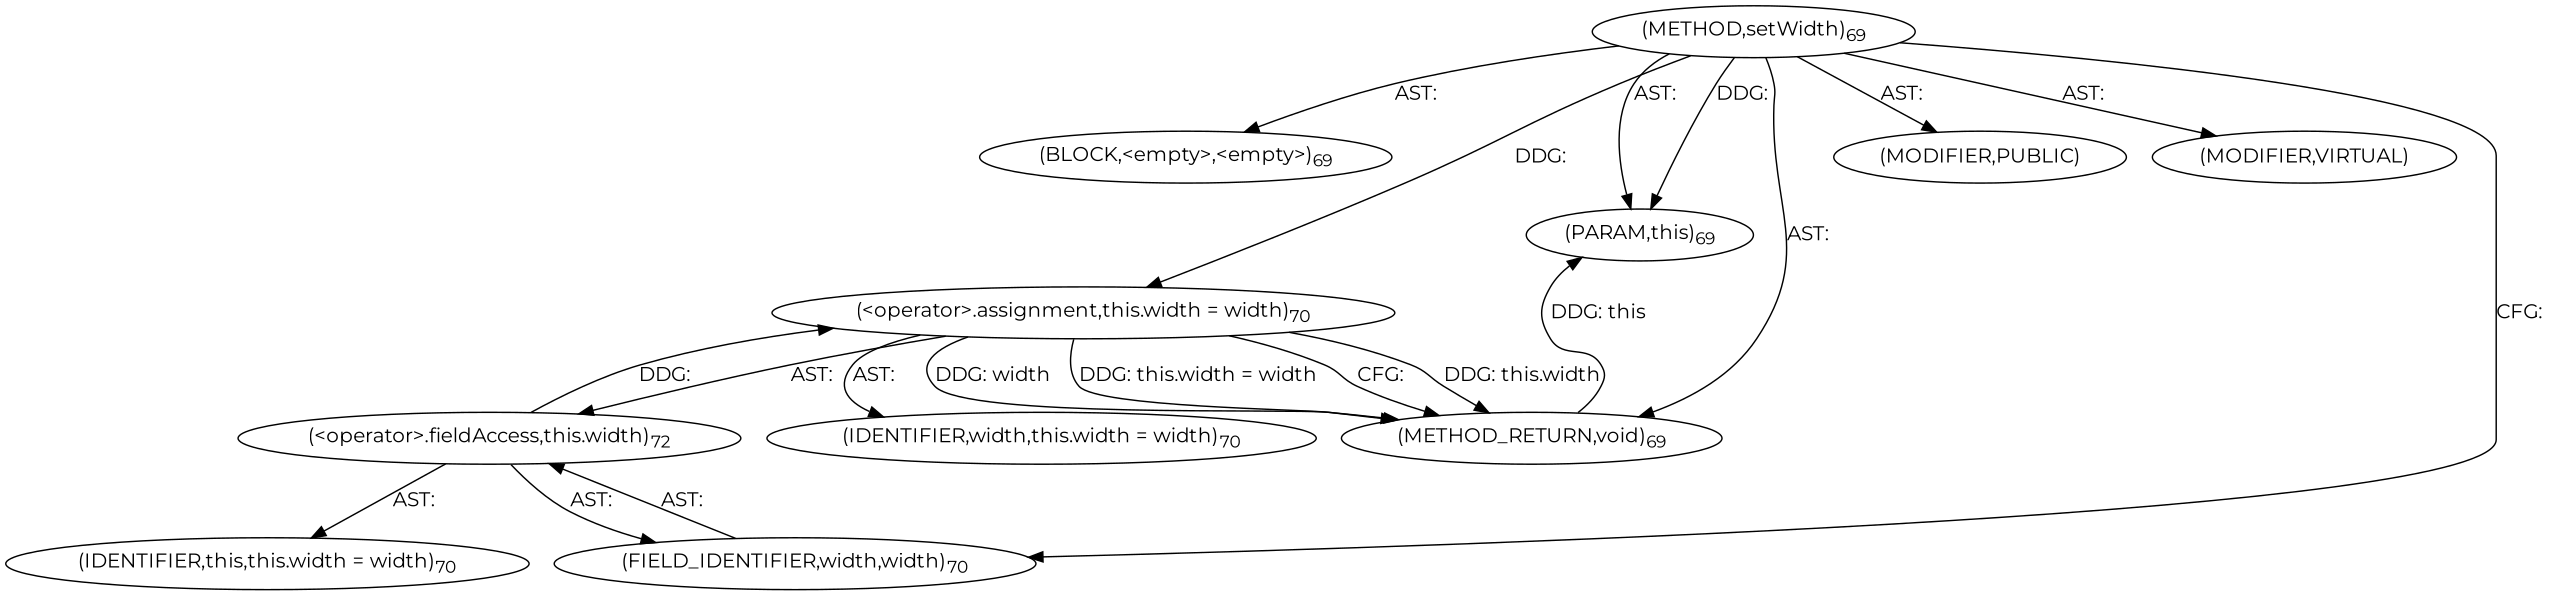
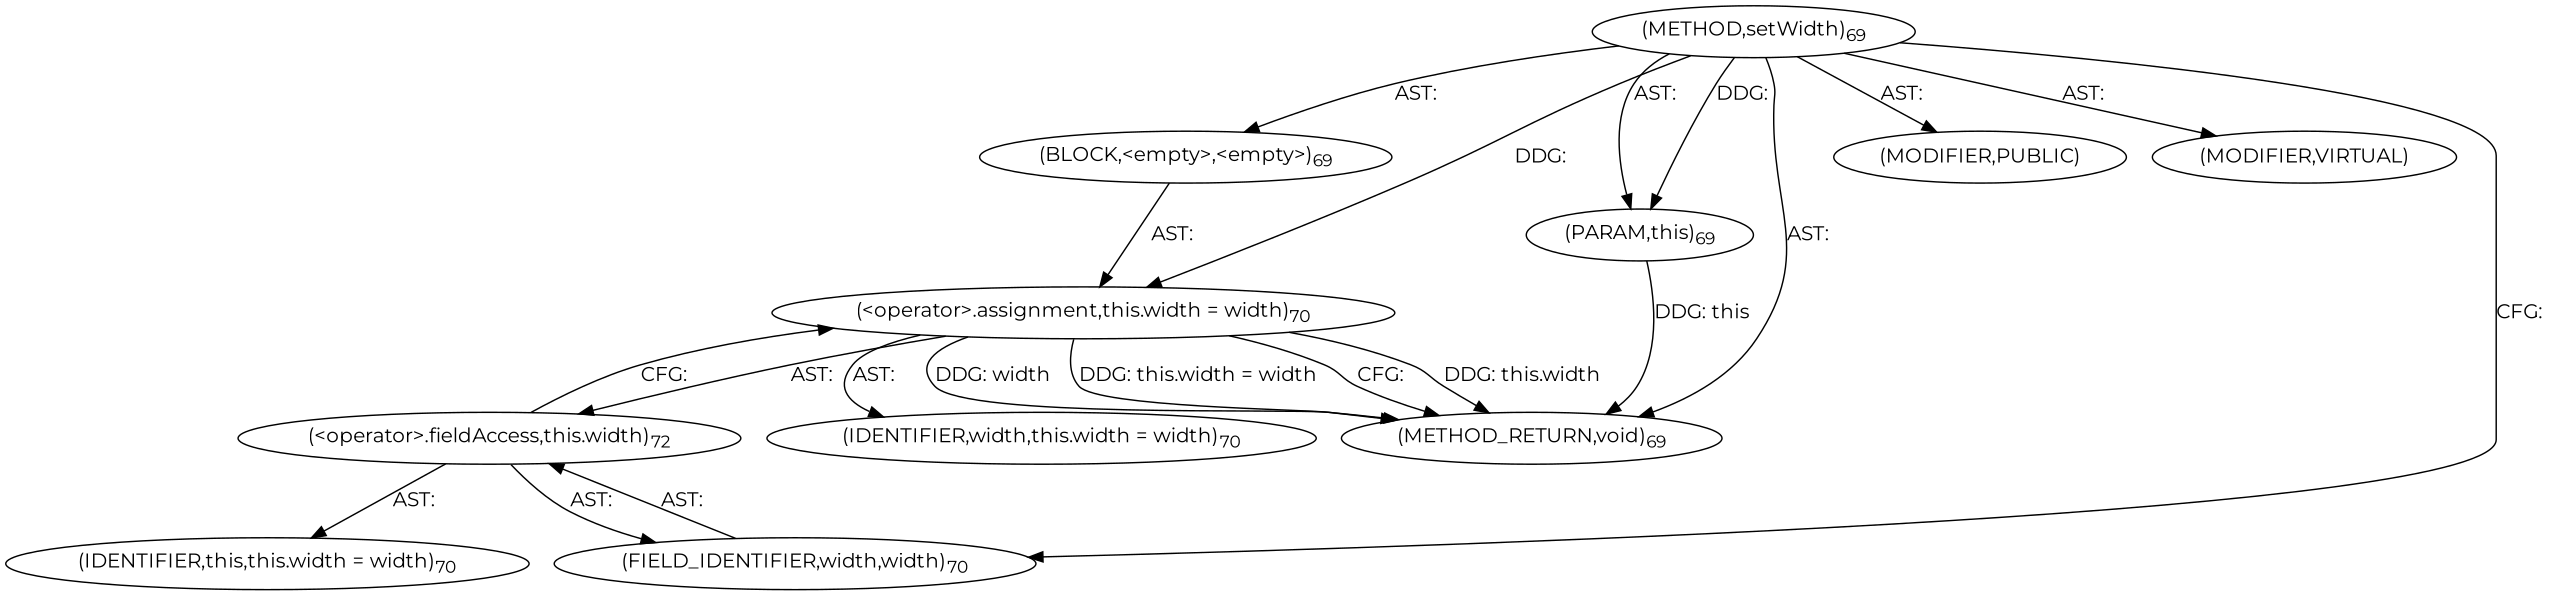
edge "(BLOCK,<empty>,<empty>)" -> "(<operator>.assignment,this.width = width)": added, label "AST:"
edge "(METHOD_RETURN,void)" -> "(PARAM,this)": reversed
edge "(<operator>.fieldAccess,this.width)" -> "(<operator>.assignment,this.width = width)": label "DDG: " -> "CFG: "
